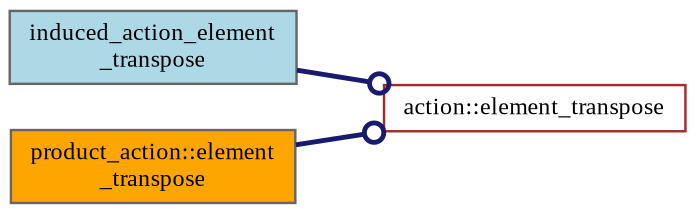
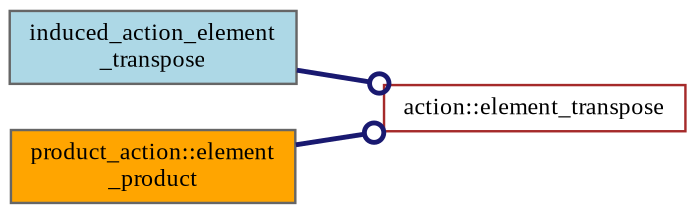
node "product_action::element _transpose": label "product_action::element _transpose" -> "product_action::element _product"
